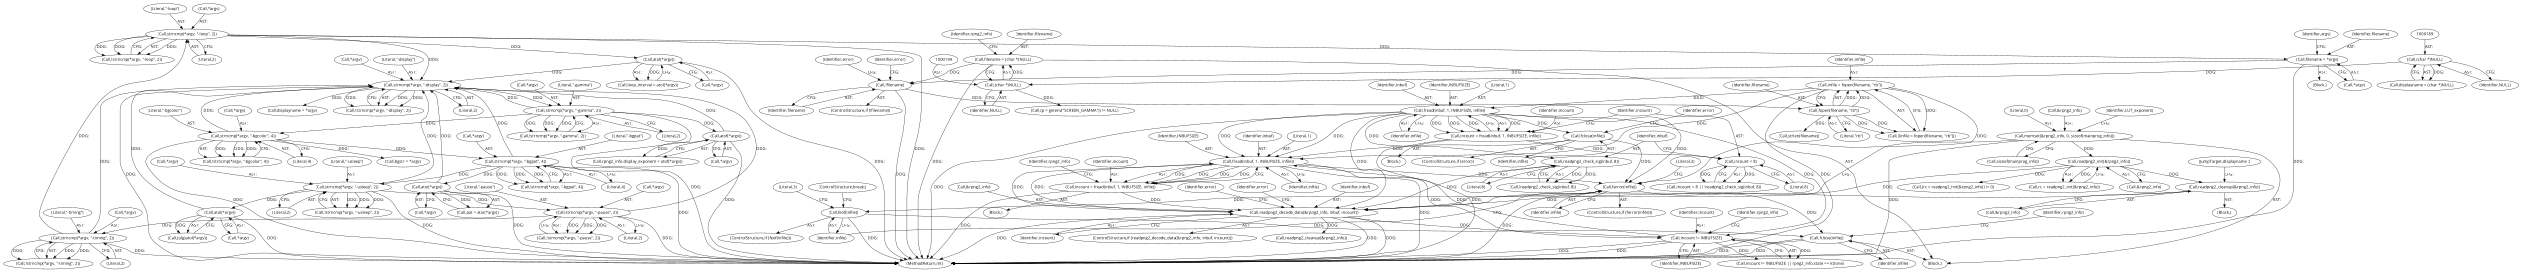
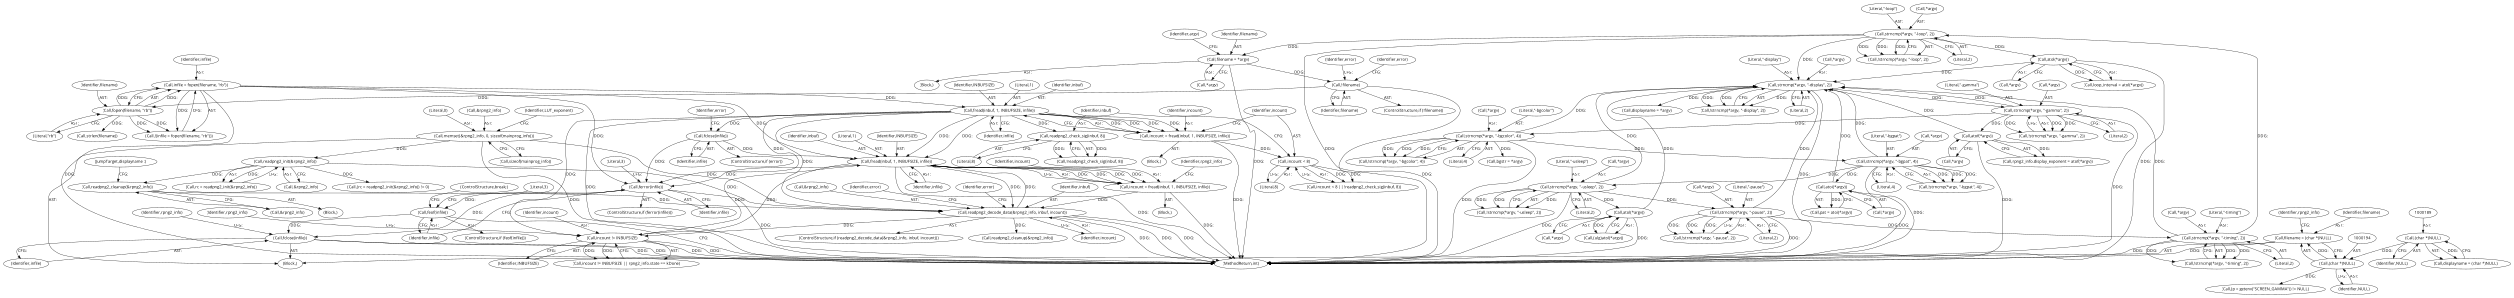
edge "(Call,filename = (char *)NULL)" -> "(Call,!filename)": removed, label "DDG:"
edge "(Call,memset(&rpng2_info, 0, sizeof(mainprog_info)))" -> "(Call,readpng2_decode_data(&rpng2_info, inbuf, incount))": label "CFG: " -> "DDG: "
edge "(Call,readpng2_check_sig(inbuf, 8))" -> "(Call,readpng2_decode_data(&rpng2_info, inbuf, incount))": removed, label "DDG:"
edge "(Call,feof(infile))" -> "(MethodReturn,int)": label "DDG: " -> "CFG: "
